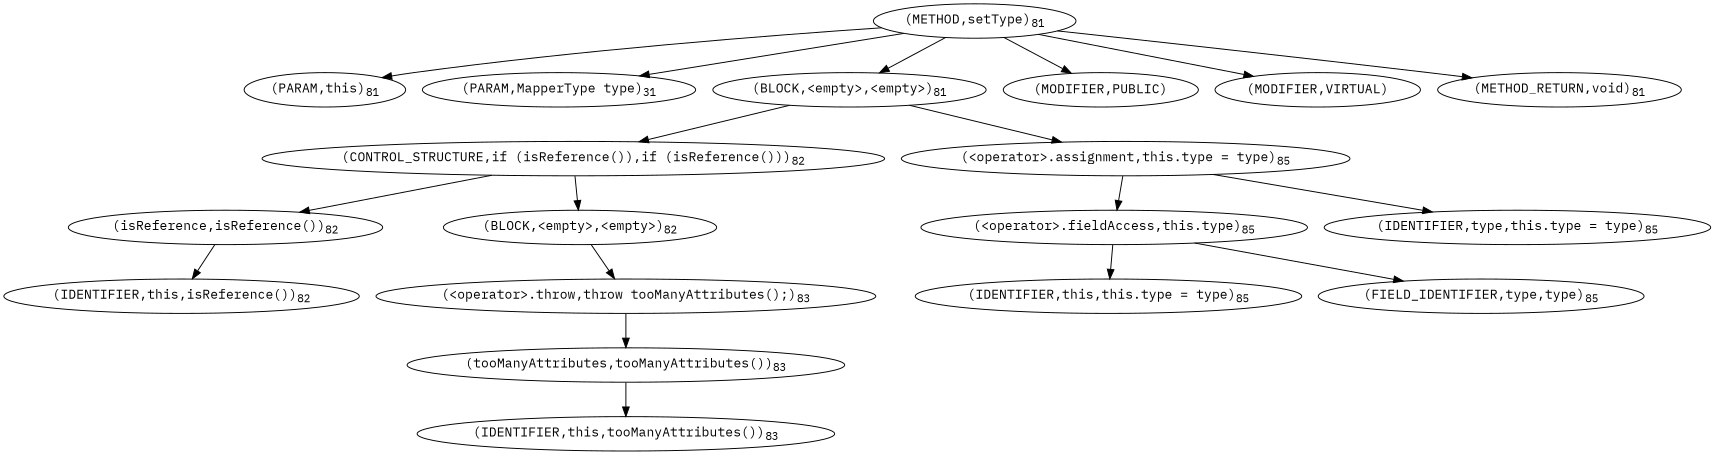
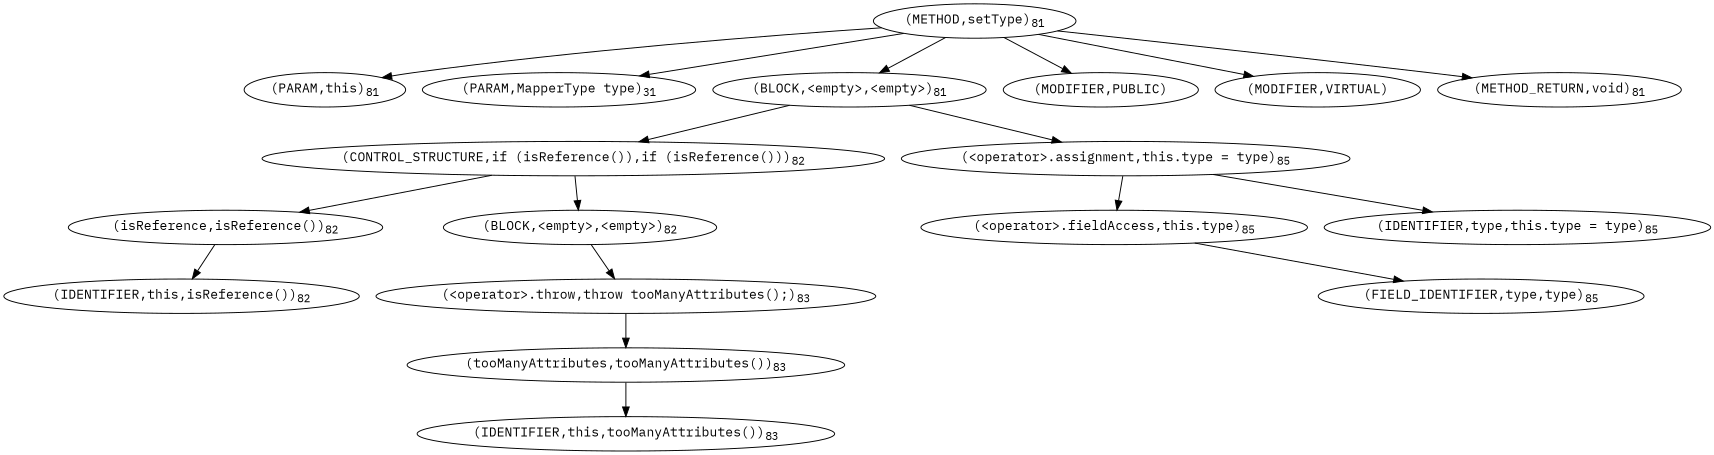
node "(IDENTIFIER,this,this.type = type)": removed
